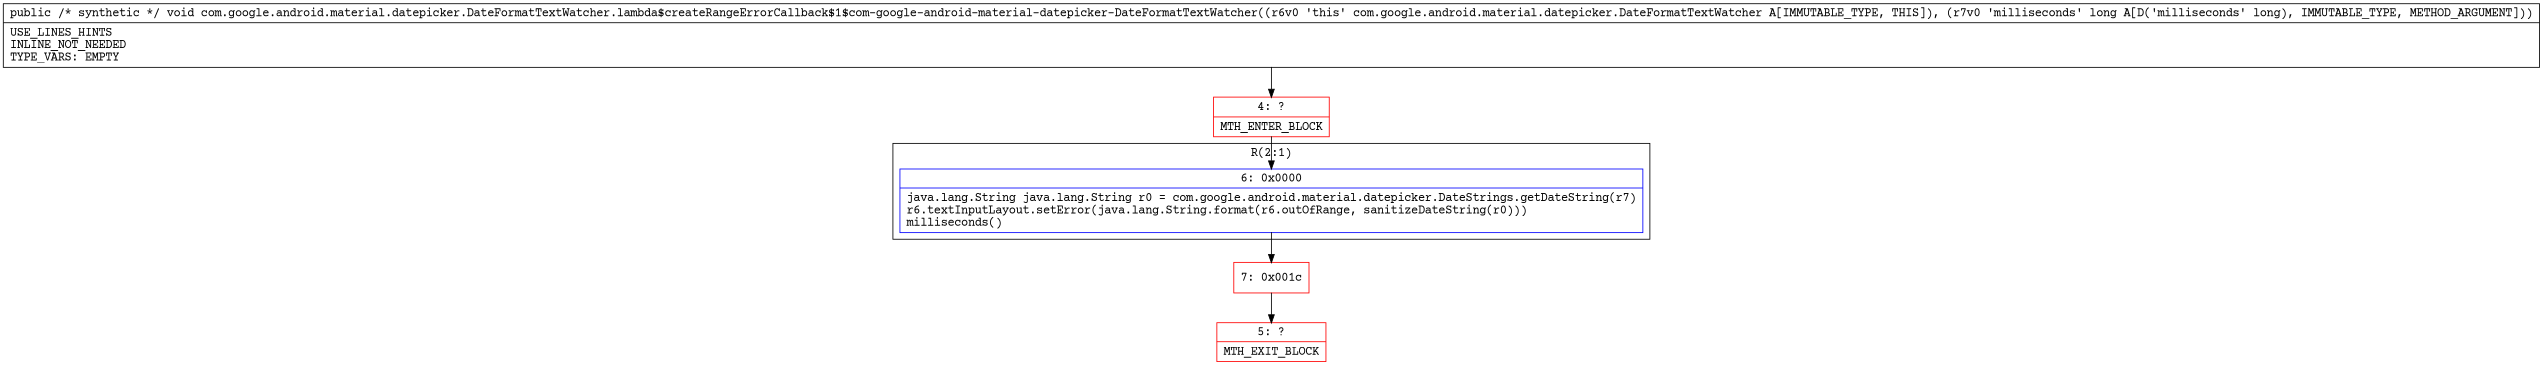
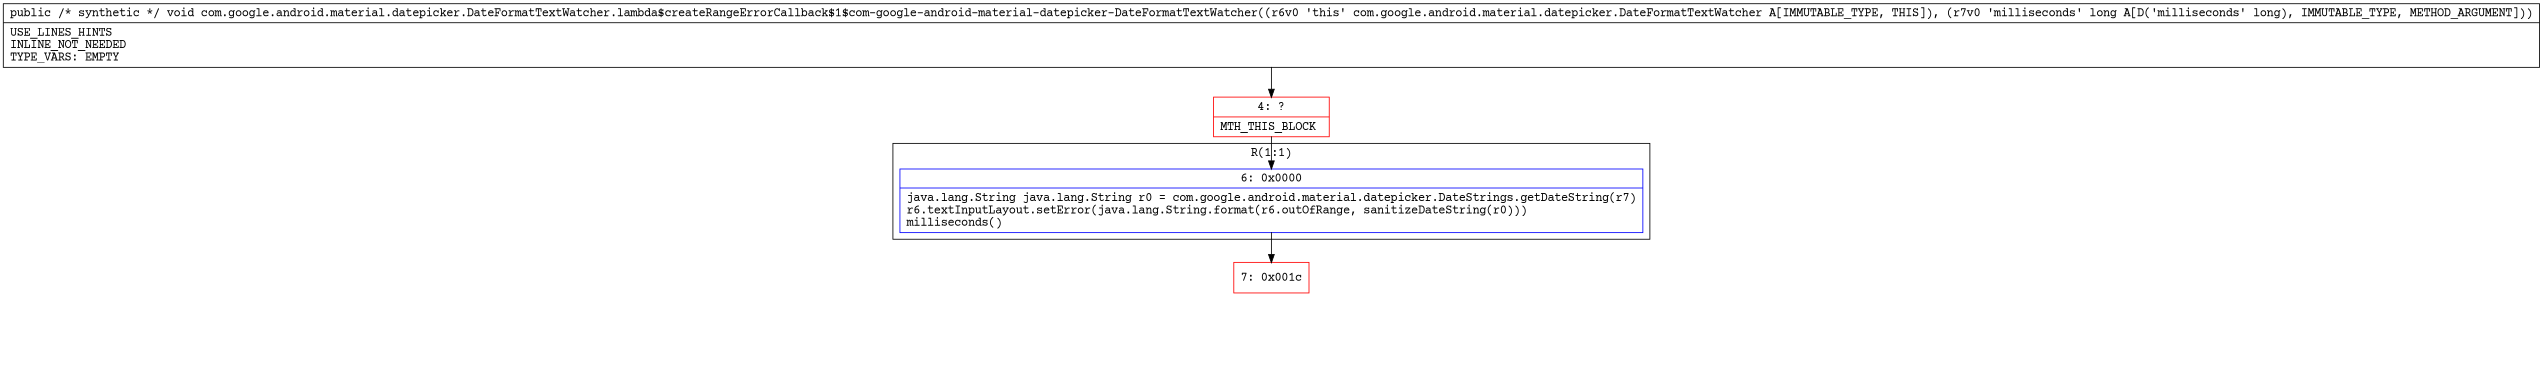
node "4: ?": text "MTH_ENTER_BLOCK" -> "MTH_THIS_BLOCK"
cluster "R(2:1)": label "R(2:1)" -> "R(1:1)"
node "5: ?": removed
